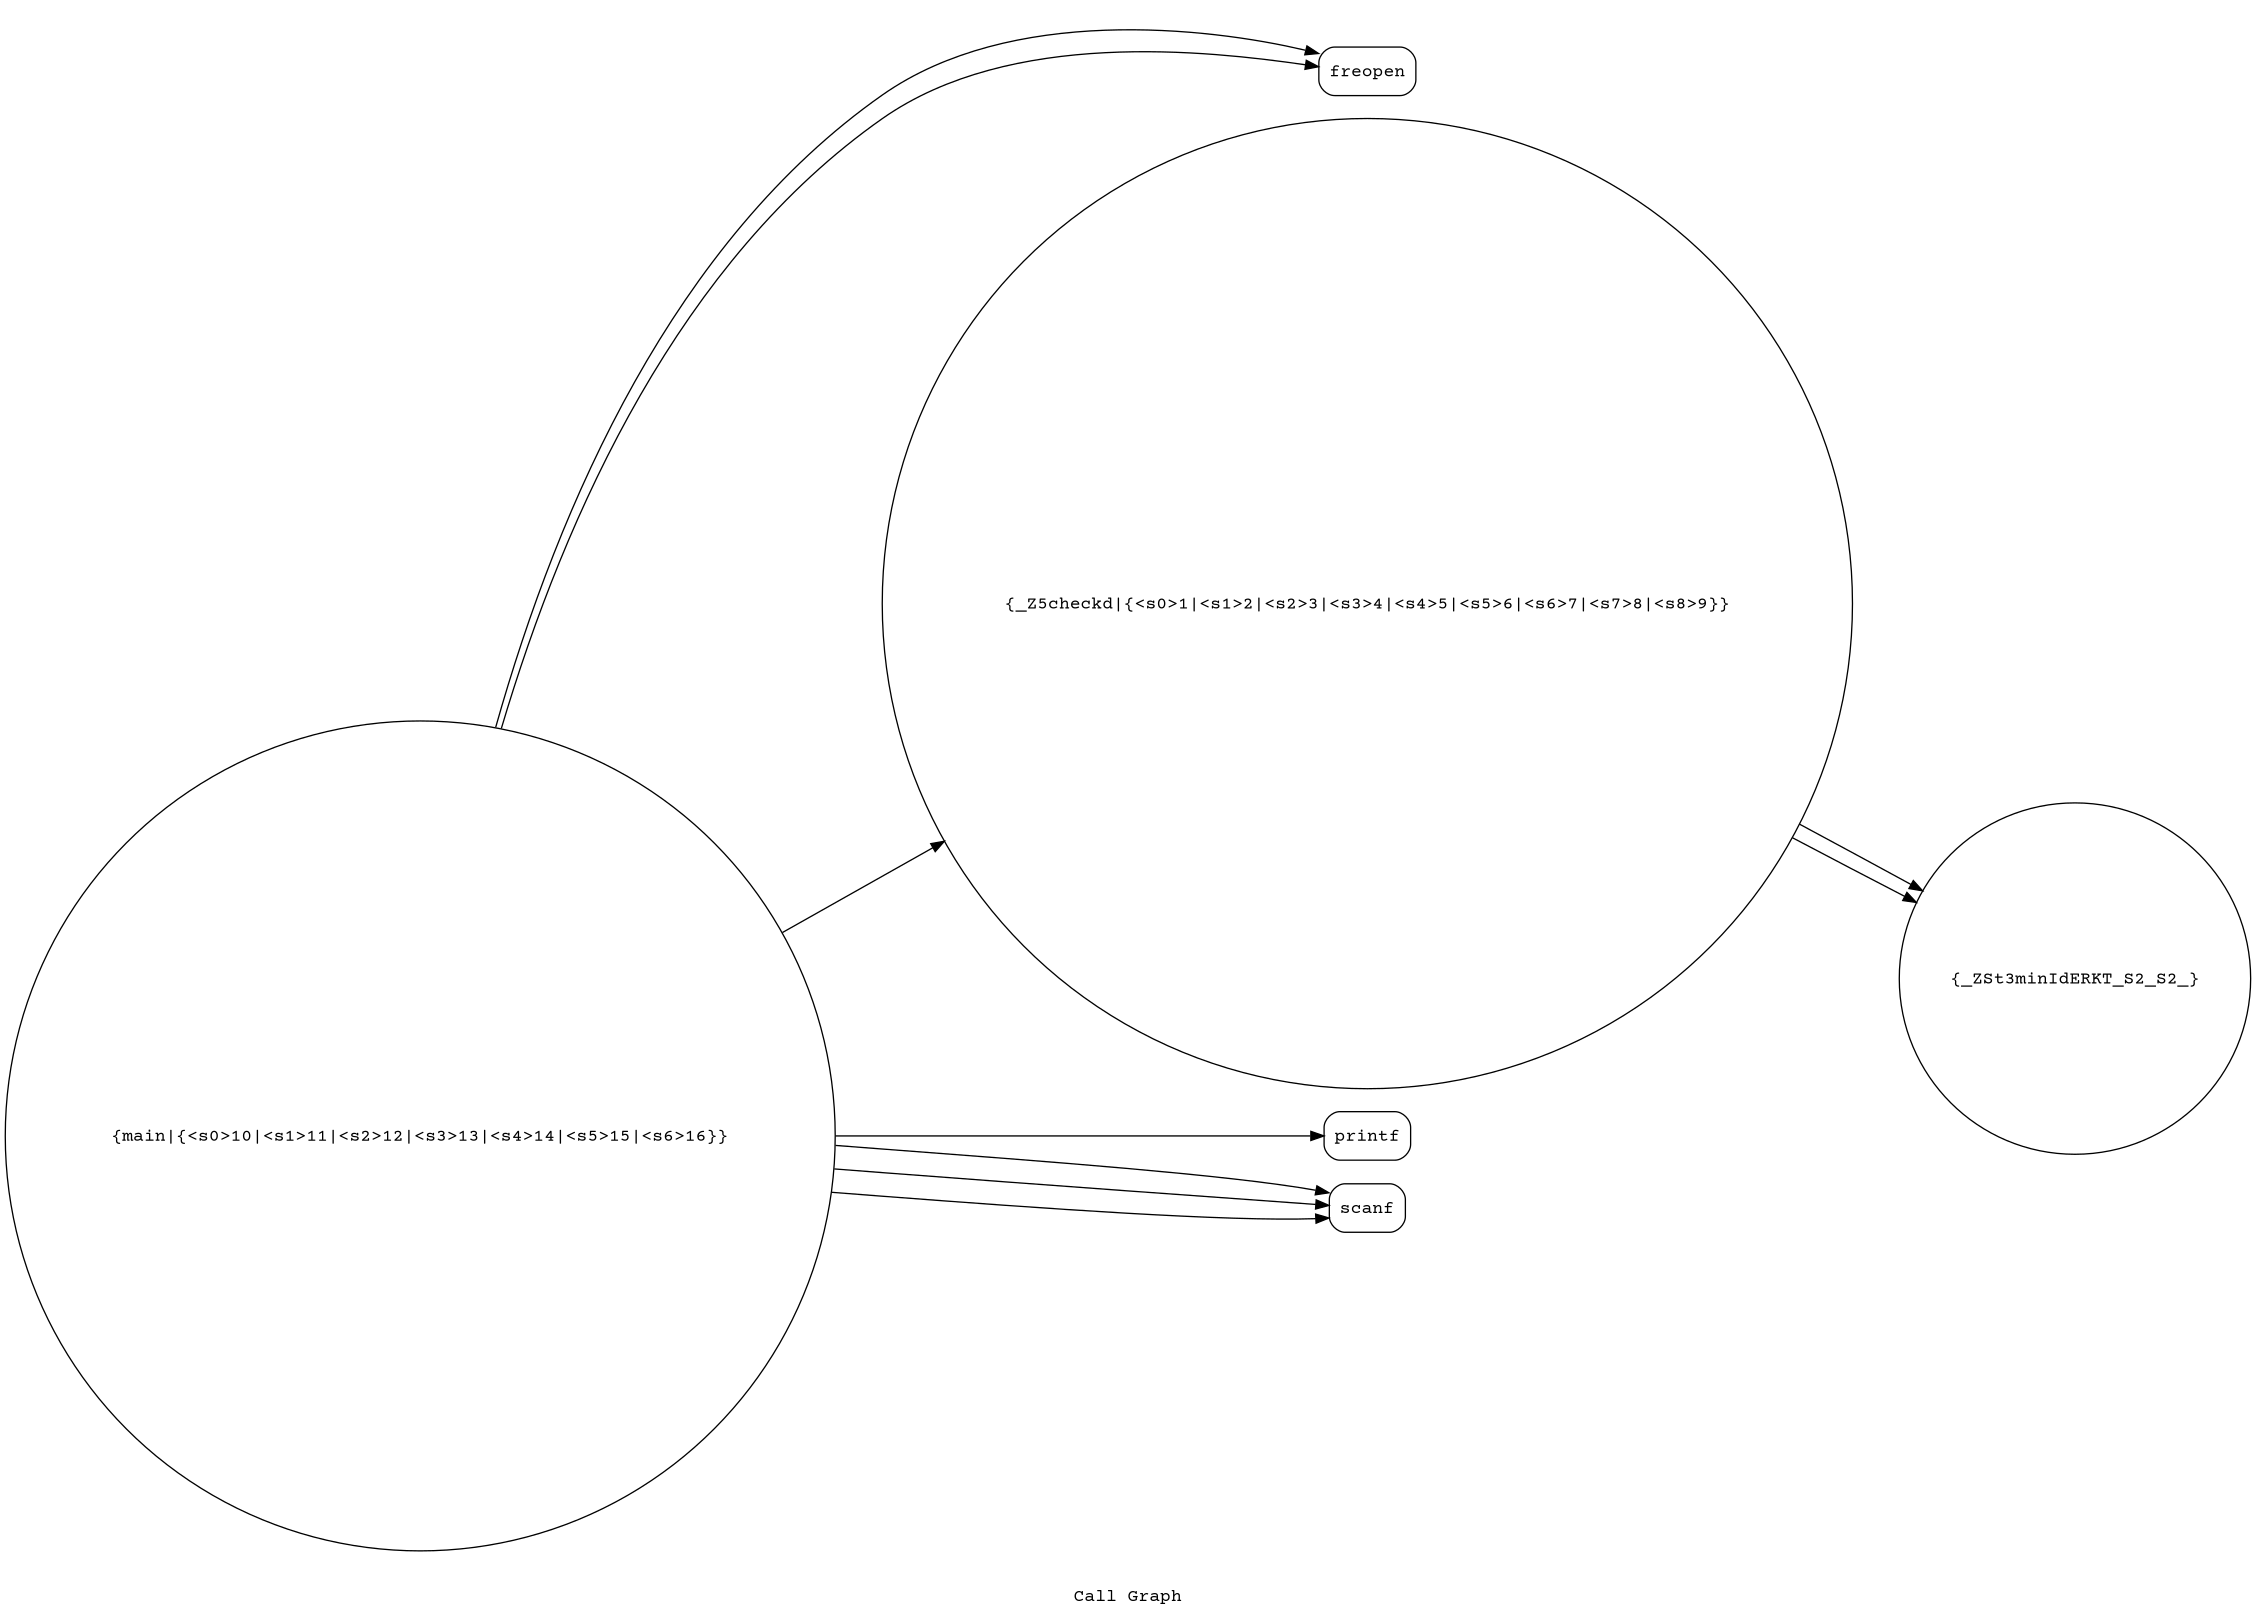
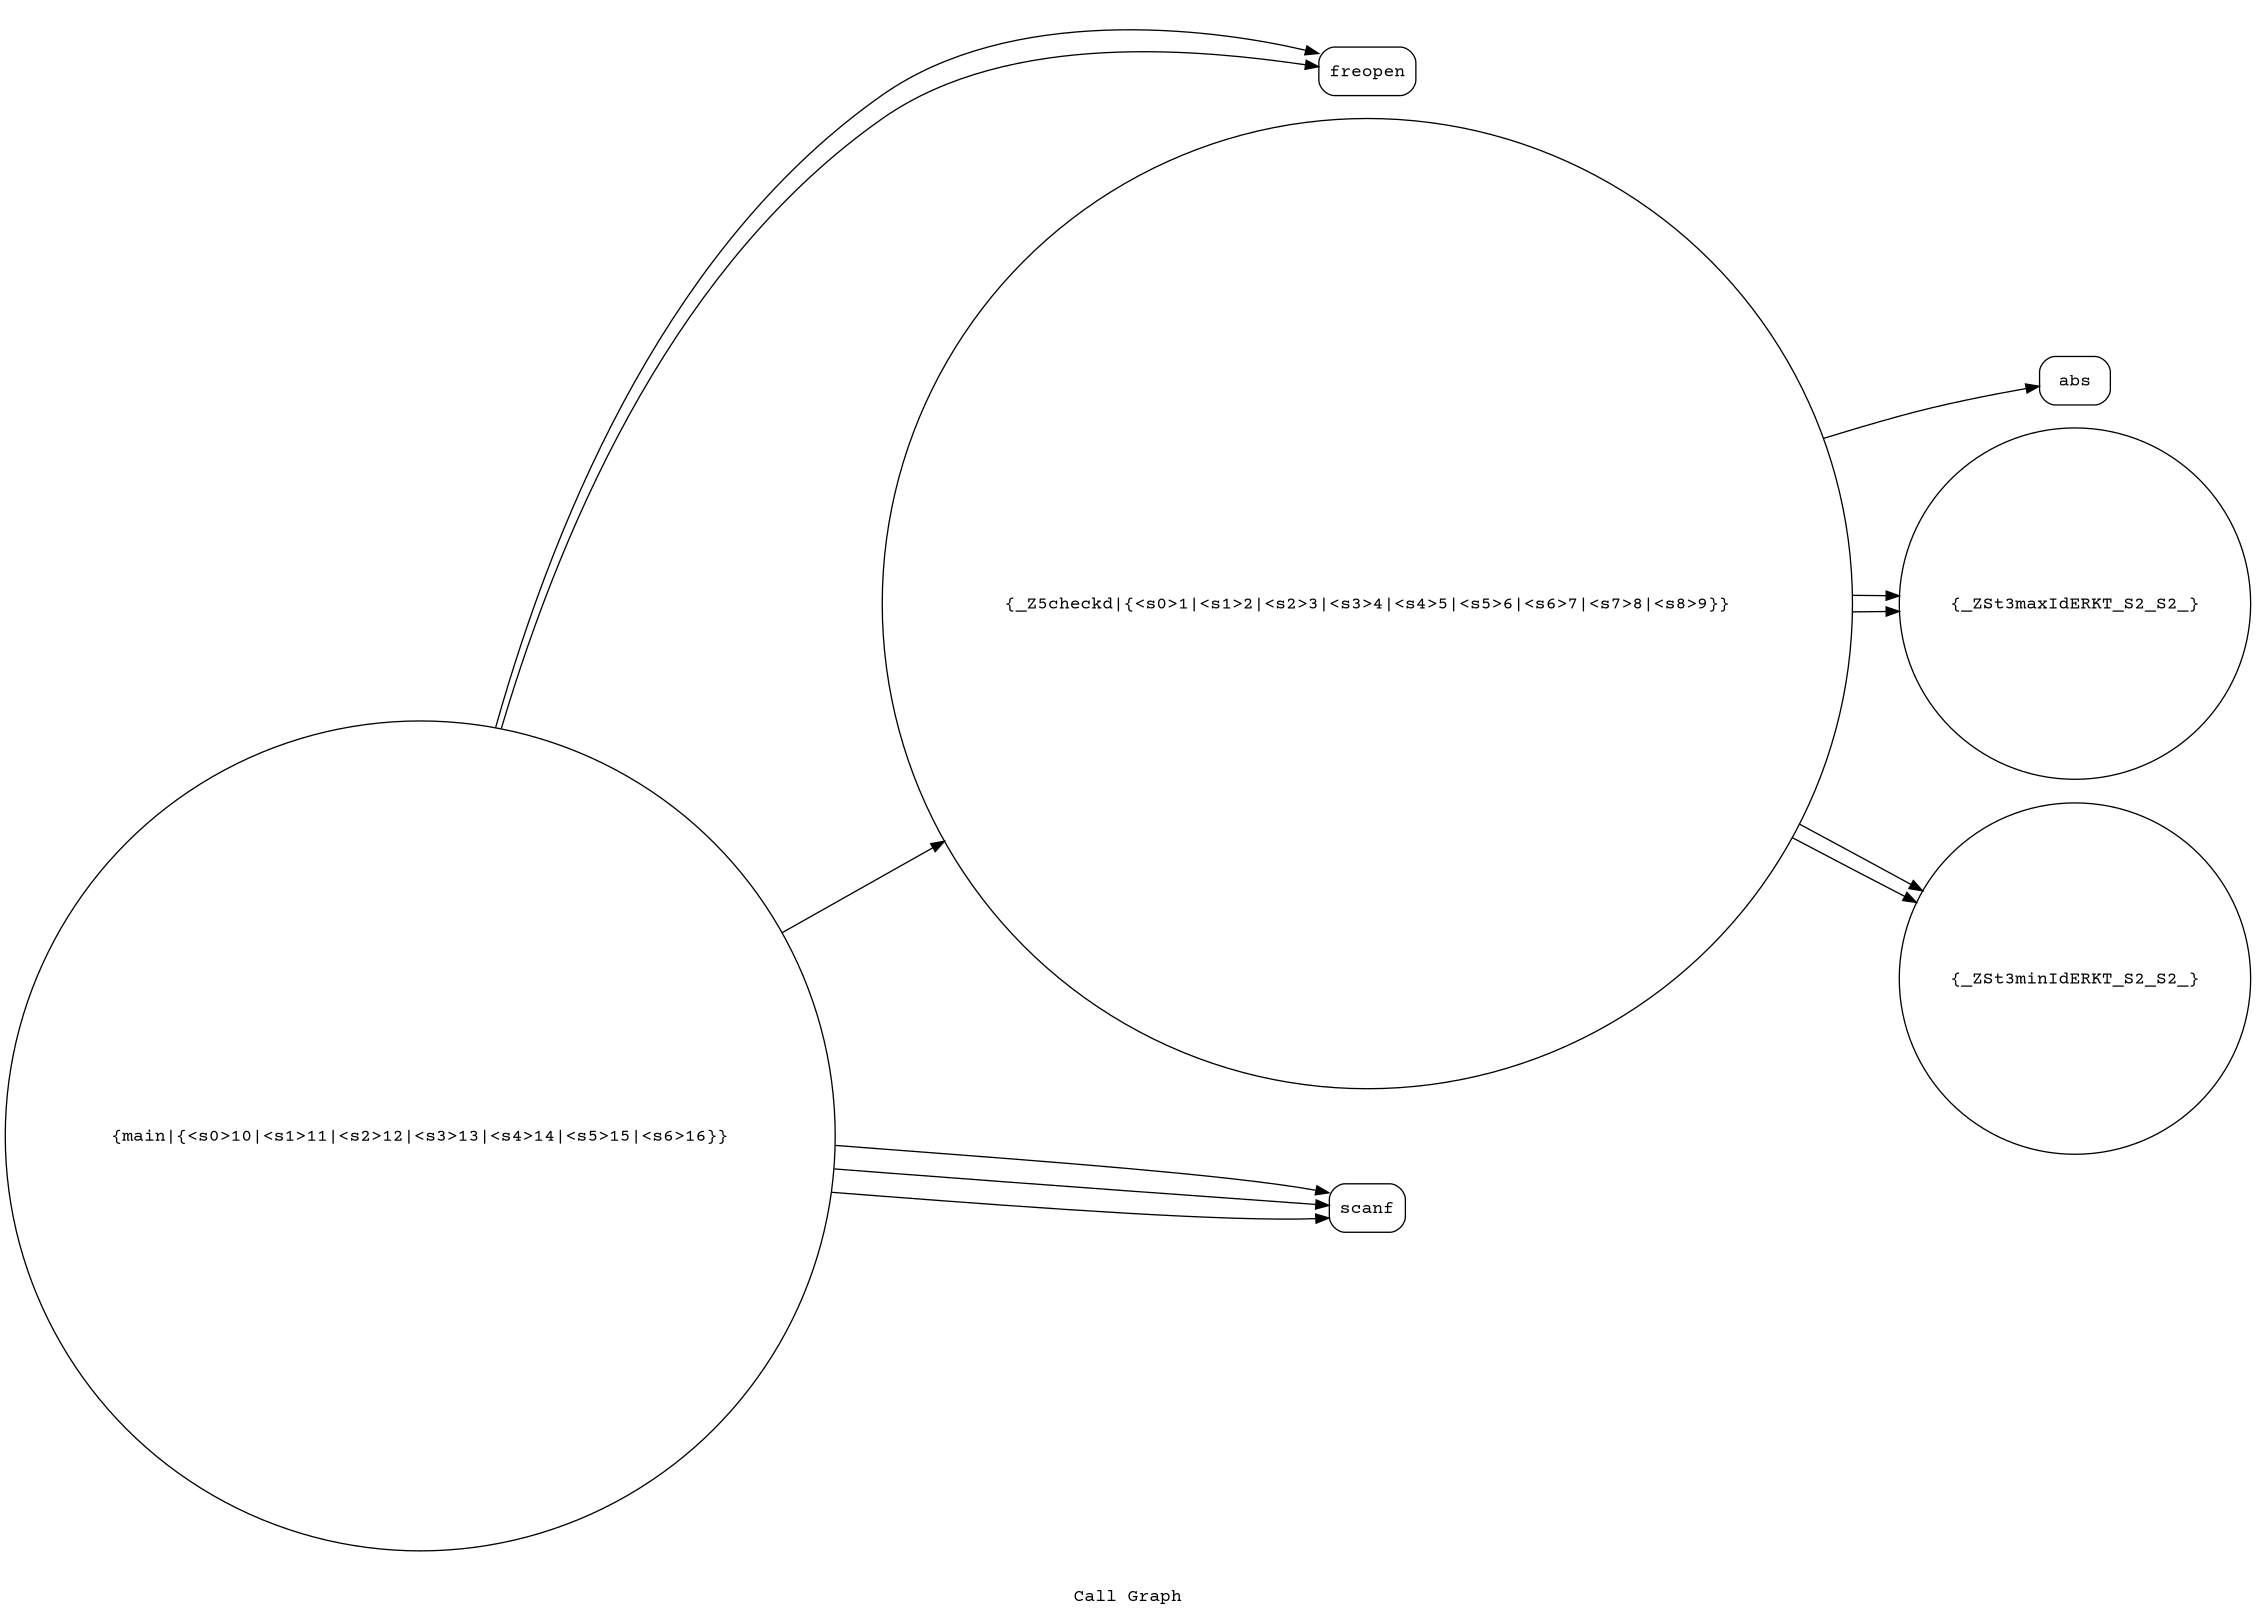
node "abs": added
node "{_ZSt3maxIdERKT_S2_S2_}": added
node "printf": removed
